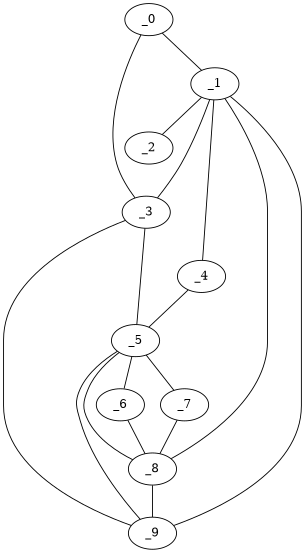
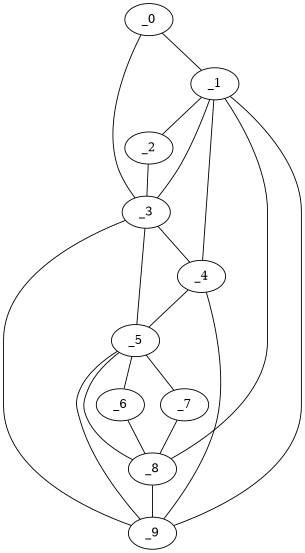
edge "_2" -- "_3": added
edge "_3" -- "_4": added
edge "_4" -- "_9": added
